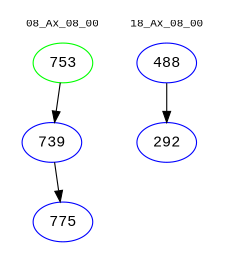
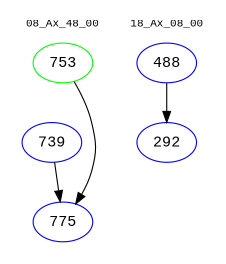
cluster "08_Ax_08_00": label "08_Ax_08_00" -> "08_Ax_48_00"
edge "753" -> "739": now "753" -> "775"
